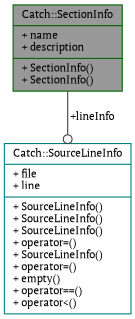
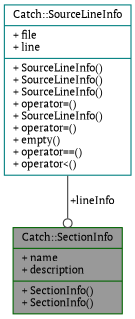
edge "Catch::SectionInfo" -> "Catch::SourceLineInfo": reversed
